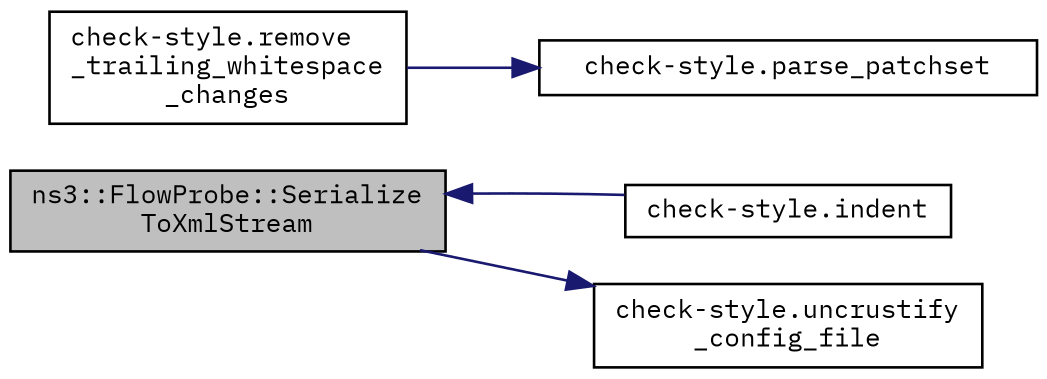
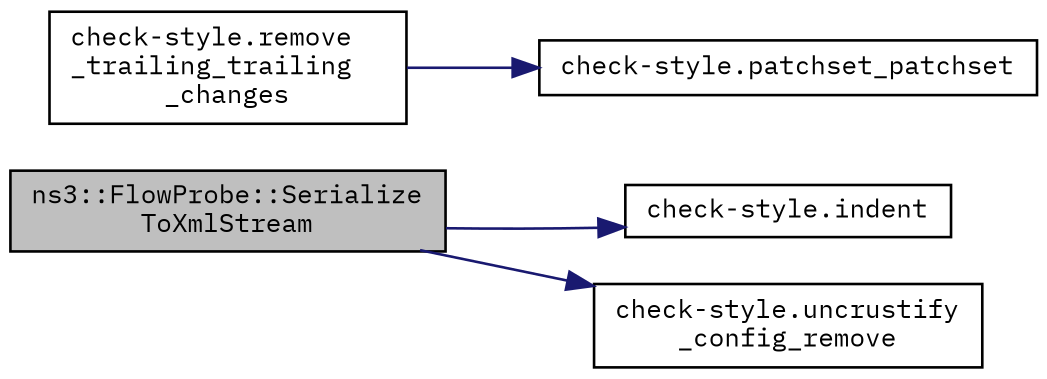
node "check-style.remove _trailing_whitespace _changes": label "check-style.remove _trailing_whitespace _changes" -> "check-style.remove _trailing_trailing _changes"
node "check-style.parse_patchset": label "check-style.parse_patchset" -> "check-style.patchset_patchset"
edge "check-style.indent" -> "ns3::FlowProbe::Serialize ToXmlStream": reversed
node "check-style.uncrustify _config_file": label "check-style.uncrustify _config_file" -> "check-style.uncrustify _config_remove"
